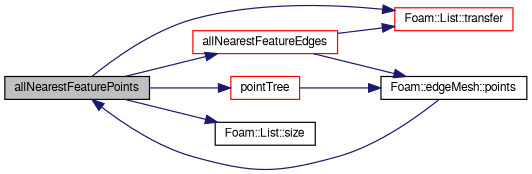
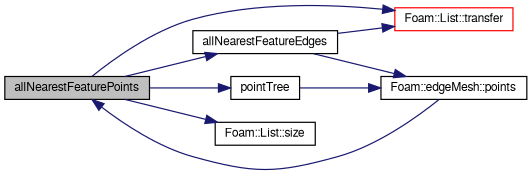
node "allNearestFeatureEdges": color red -> black
node "pointTree": color red -> black
